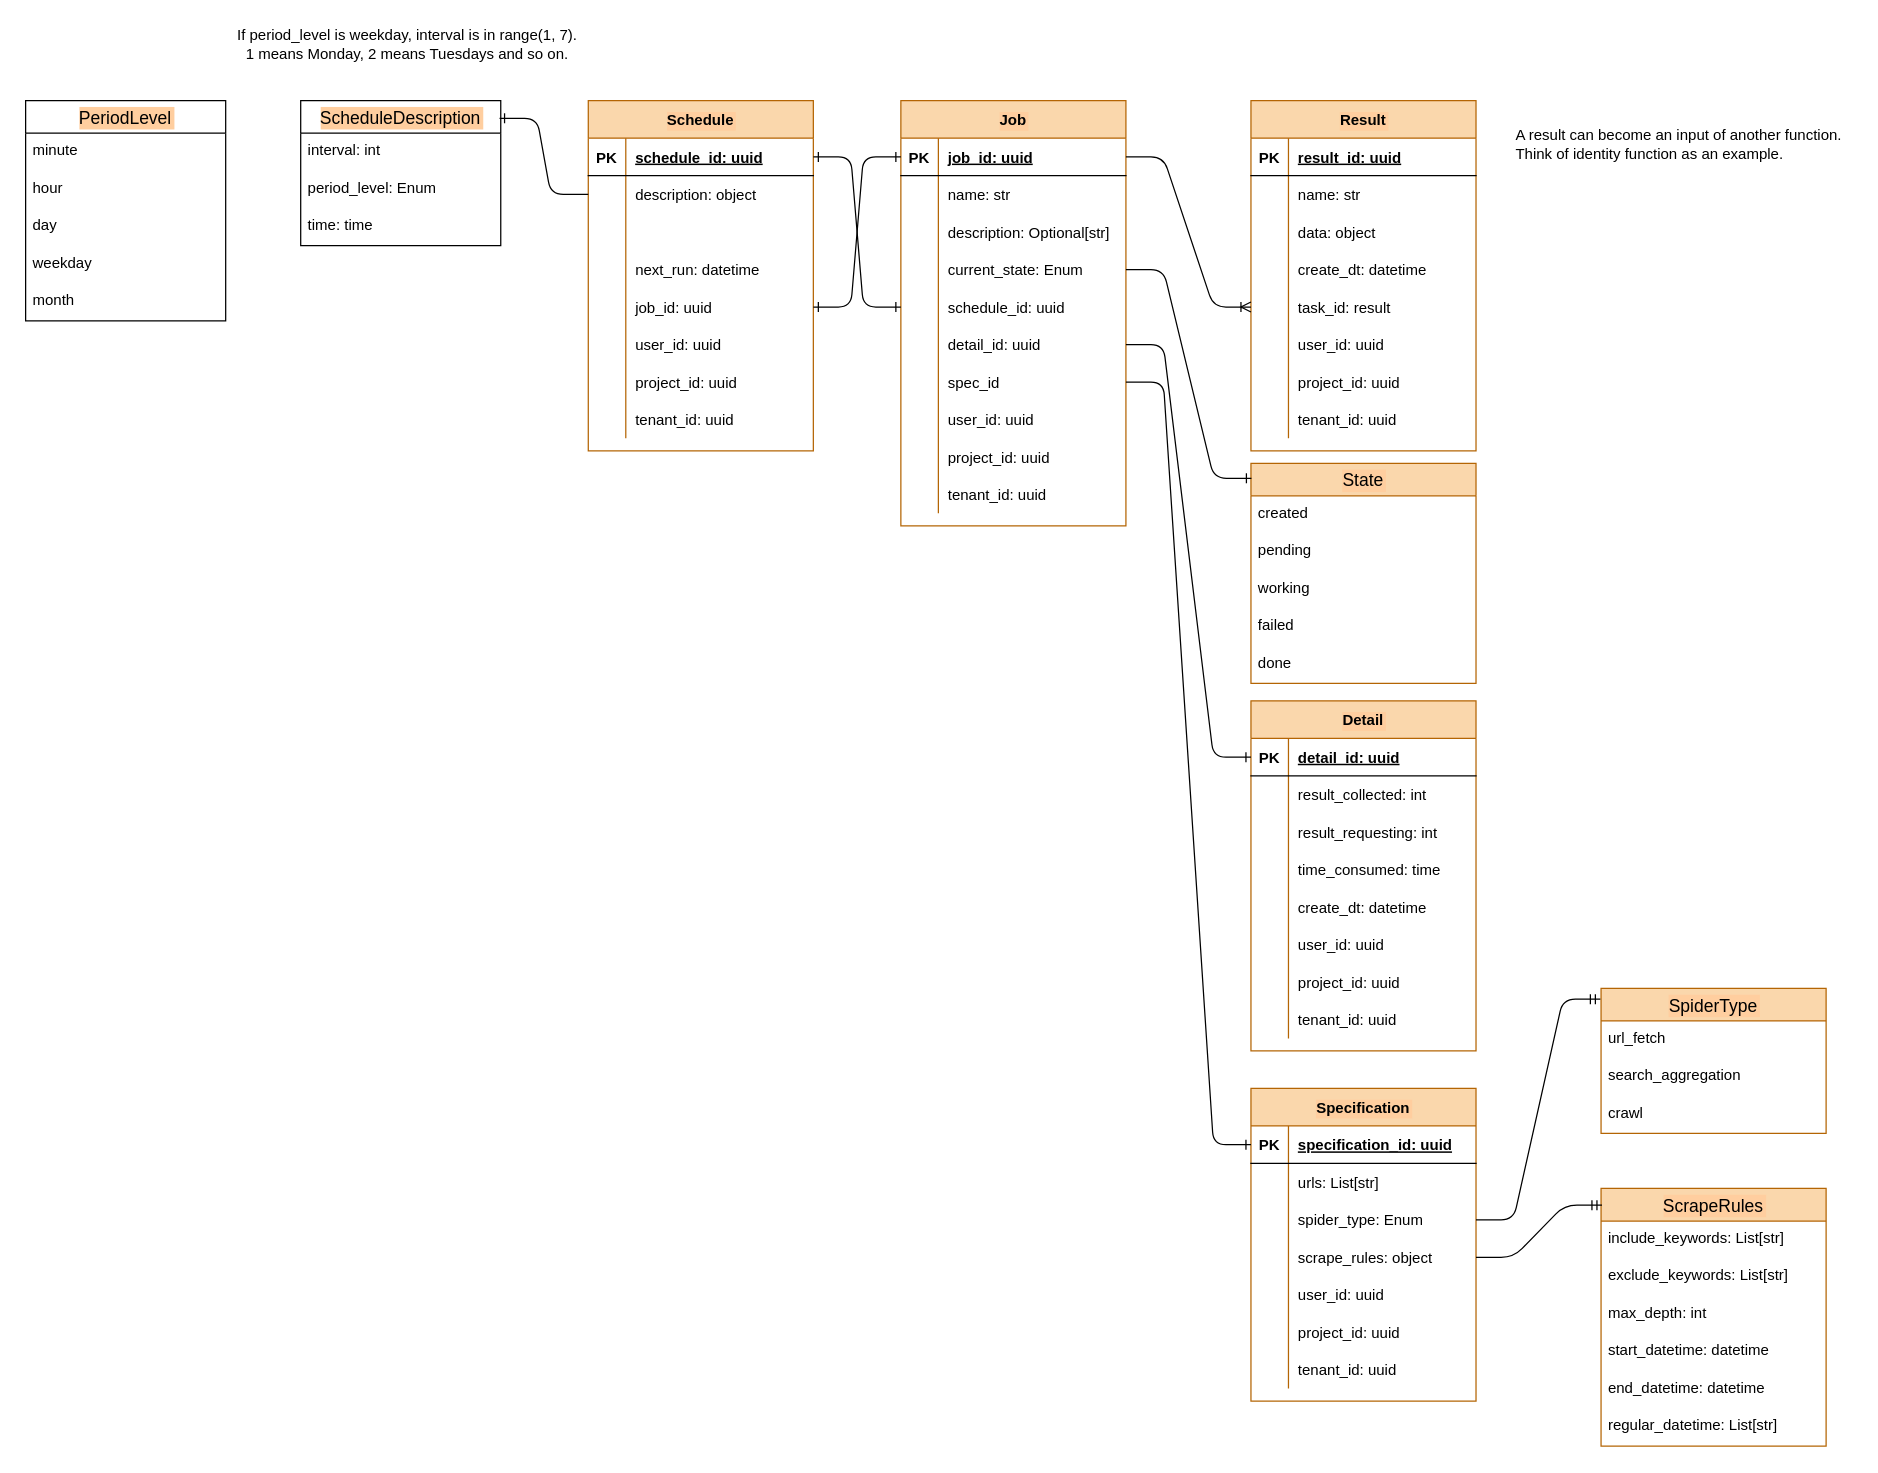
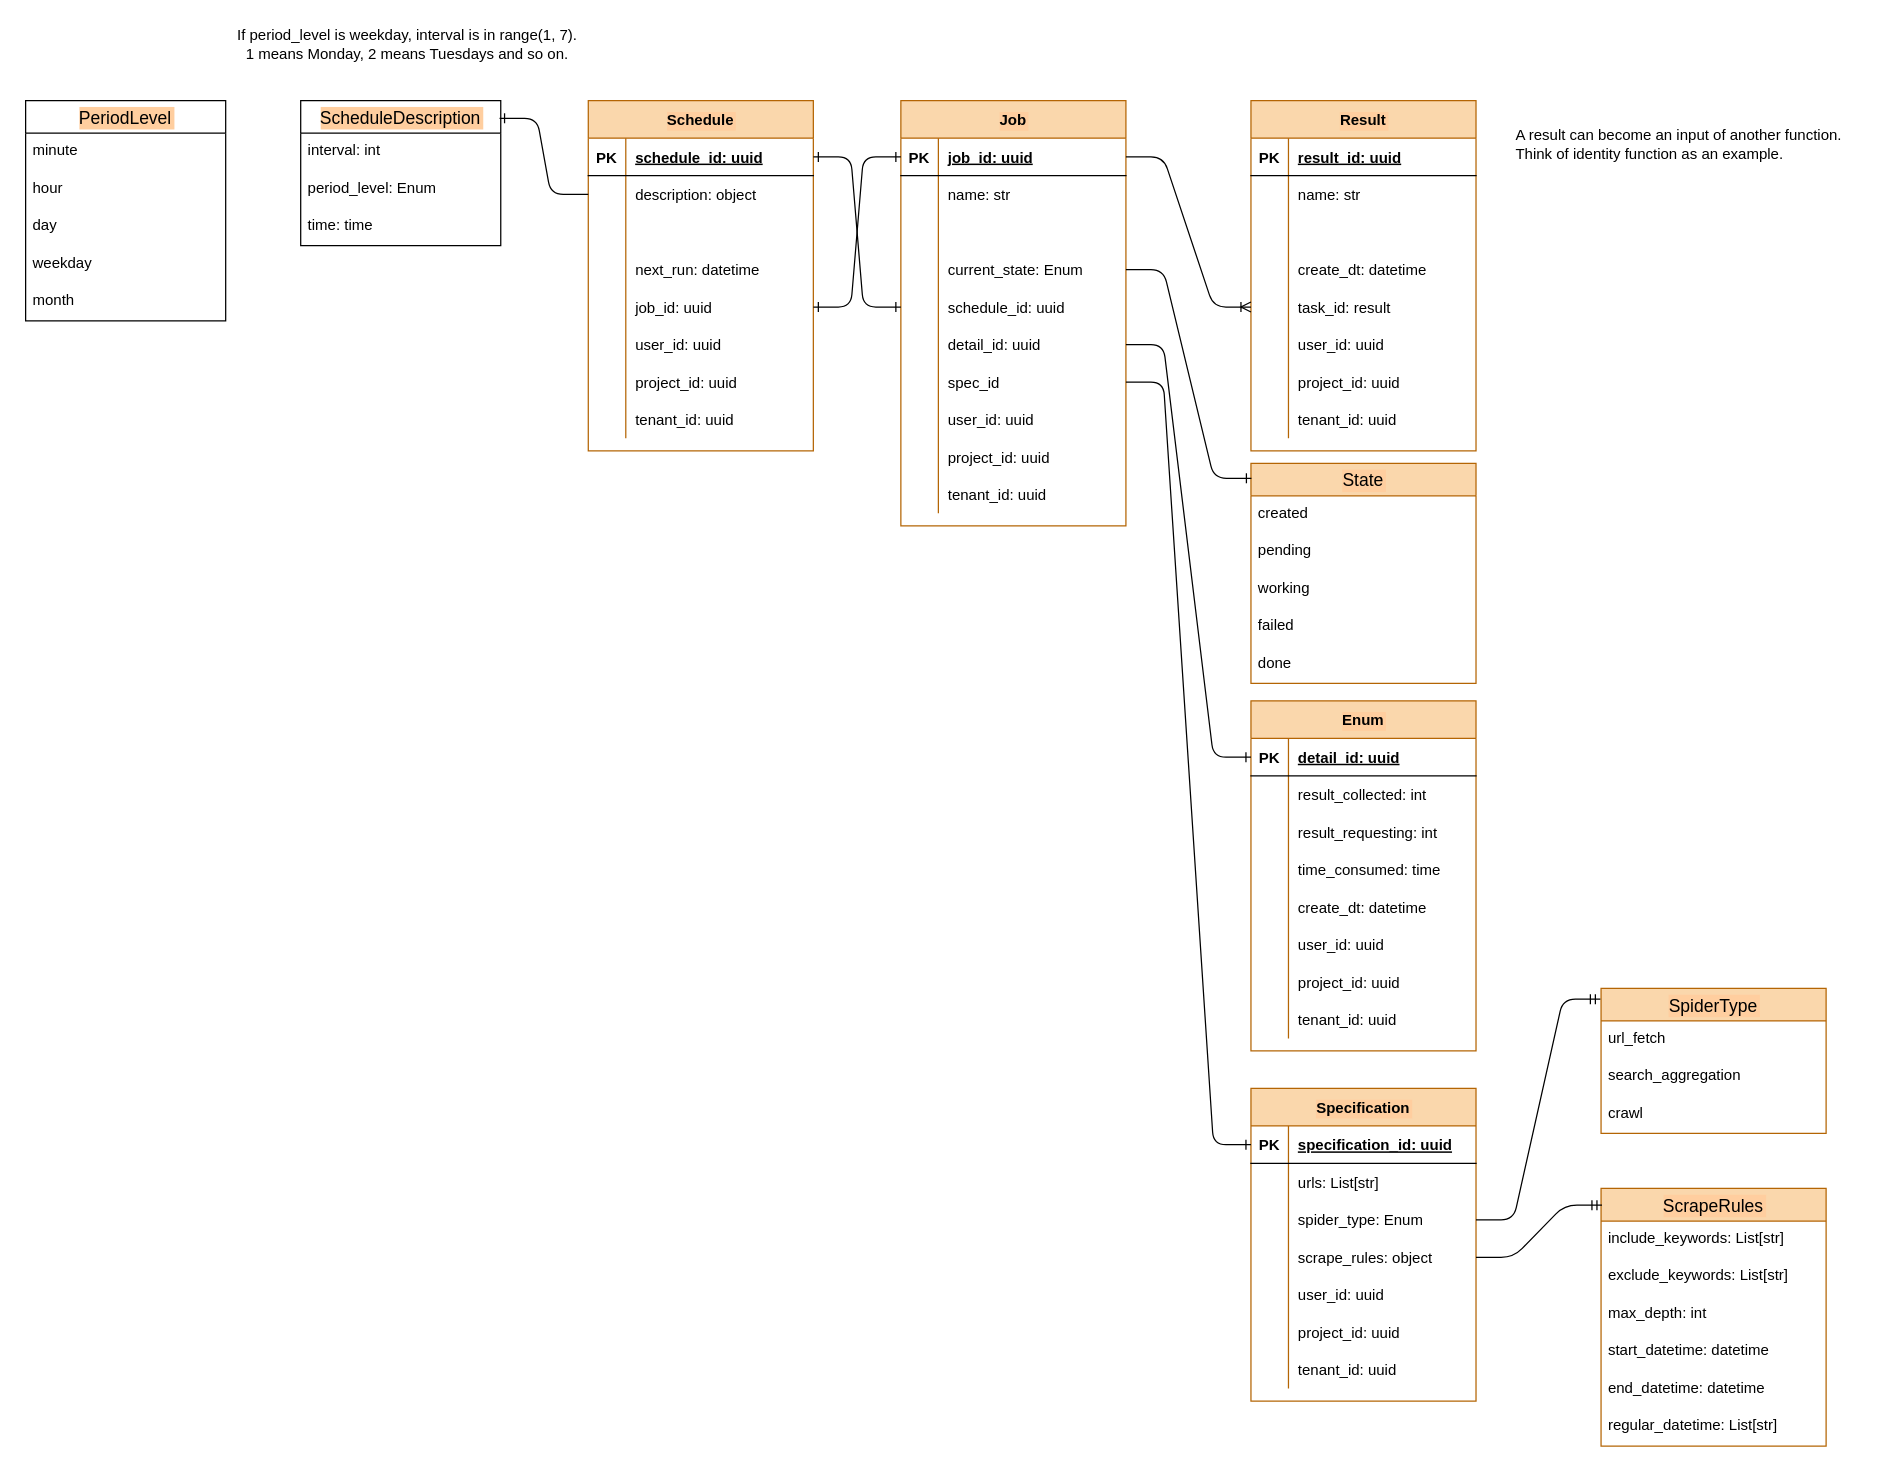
node "description: Optional[str]": removed
node "data: object": removed
node "Detail": label "Detail" -> "Enum"
